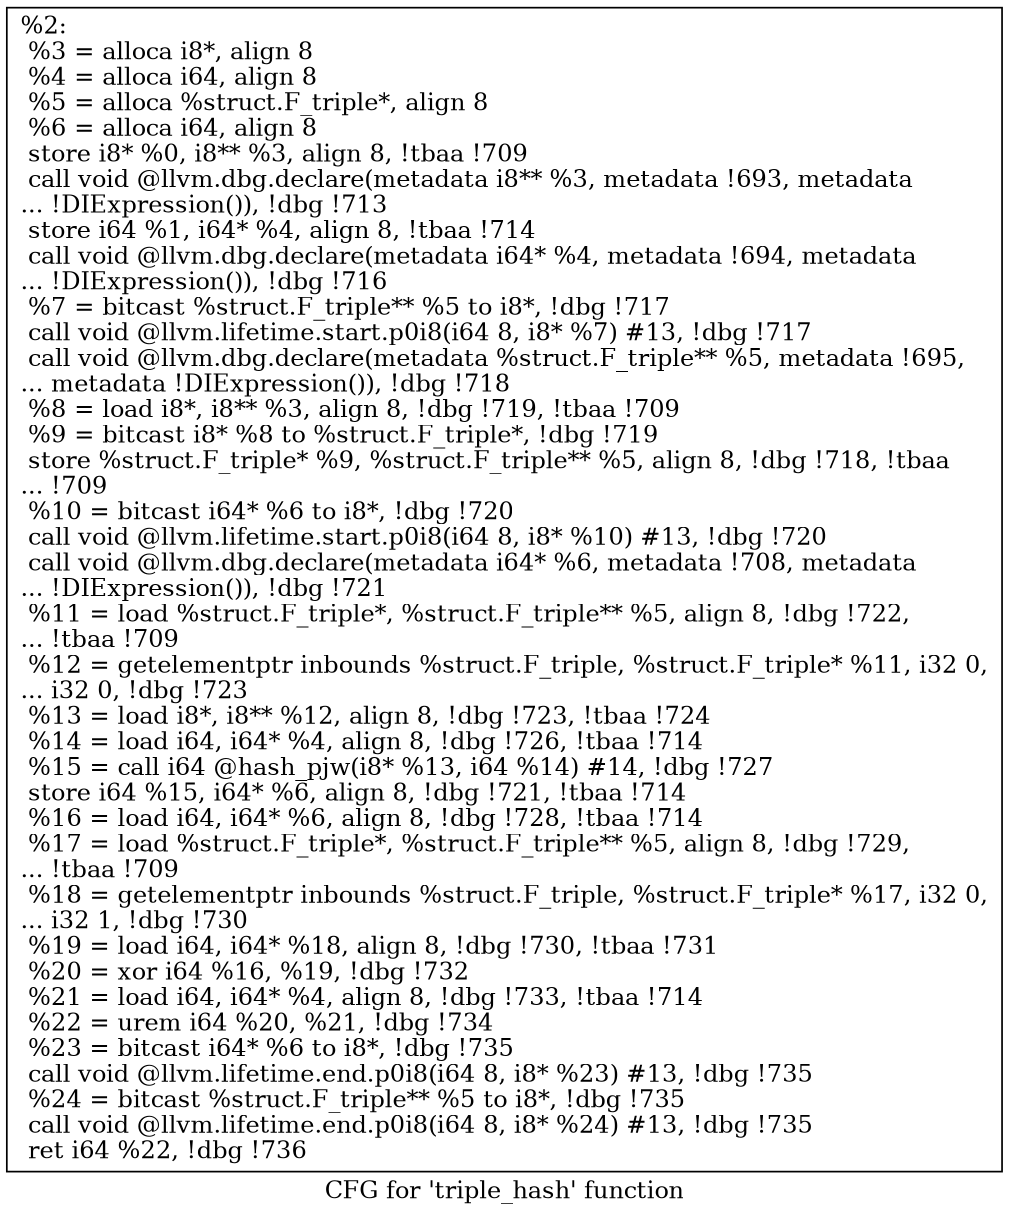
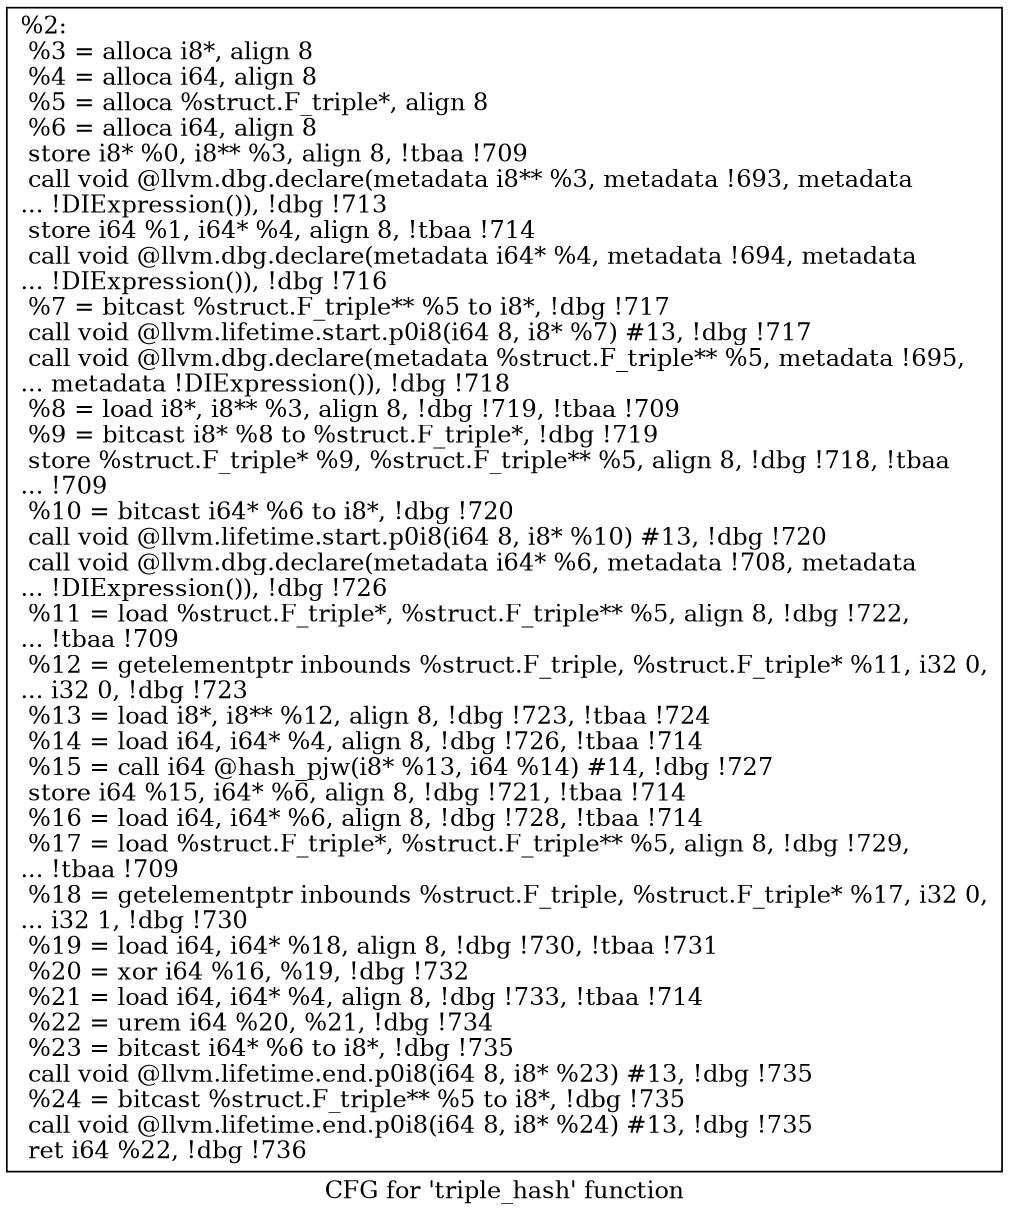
node "%2:": text "... !DIExpression()), !dbg !721" -> "... !DIExpression()), !dbg !726"
